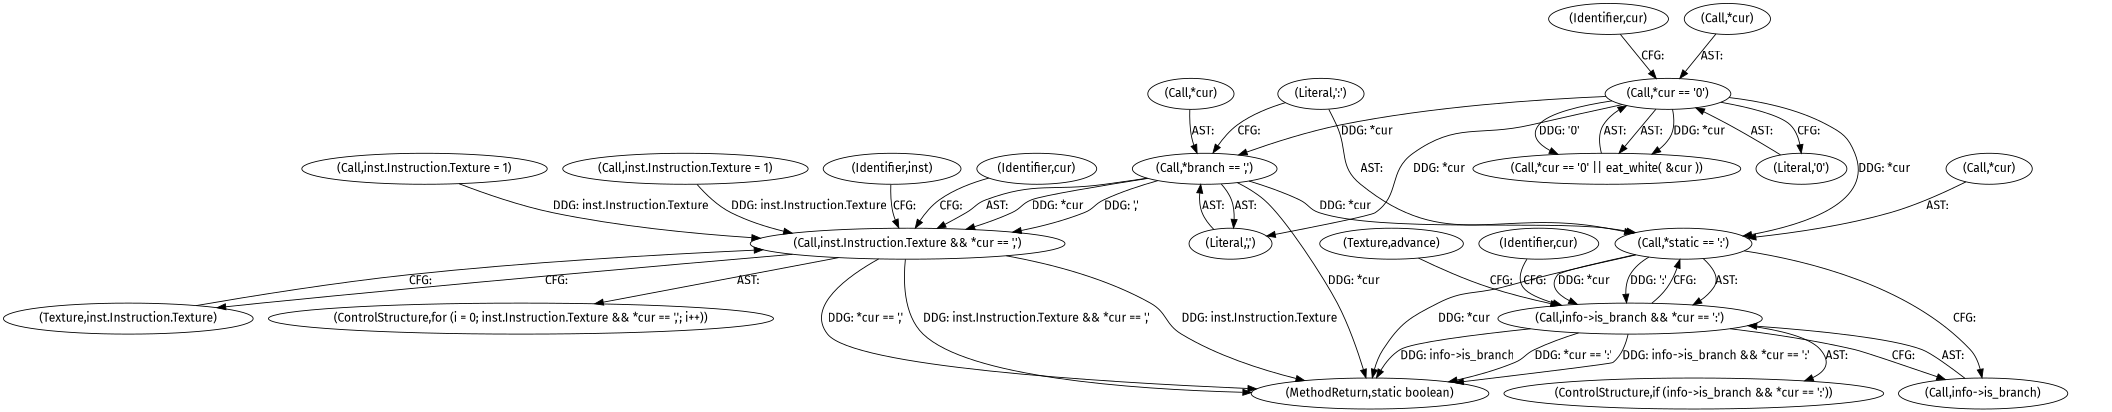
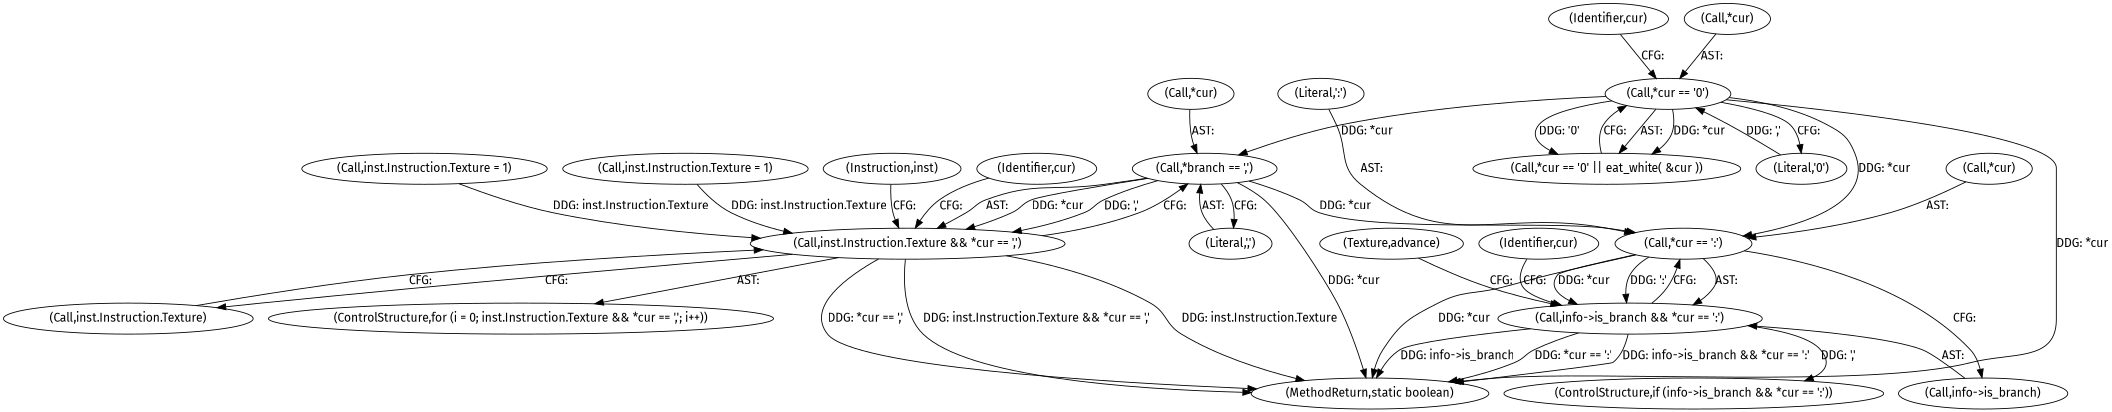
edge "(Literal,':')" -> "(Call,*branch == ',')": now "(Call,inst.Instruction.Texture && *cur == ',')" -> "(Call,*branch == ',')"
edge "(Call,*cur == '0' || eat_white( &cur ))" -> "(Call,*cur == '0')": label "AST: " -> "CFG: "
edge "(Literal,'0')" -> "(Call,*cur == '0')": label "AST: " -> "DDG: ','"
edge "(Call,*cur == '0')" -> "(Literal,',')": now "(Call,*cur == '0')" -> "(MethodReturn,static boolean)"
node "(Identifier,inst)": label "(Identifier,inst)" -> "(Instruction,inst)"
edge "(Call,*branch == ',')" -> "(Literal,',')": label "AST: " -> "CFG: "
node "(Call,*static == ':')": label "(Call,*static == ':')" -> "(Call,*cur == ':')"
node "(Texture,inst.Instruction.Texture)": label "(Texture,inst.Instruction.Texture)" -> "(Call,inst.Instruction.Texture)"
edge "(Call,info->is_branch && *cur == ':')" -> "(Call,info->is_branch)": removed, label "CFG:"
edge "(Call,info->is_branch && *cur == ':')" -> "(ControlStructure,if (info->is_branch && *cur == ':'))": label "AST: " -> "DDG: ','"
